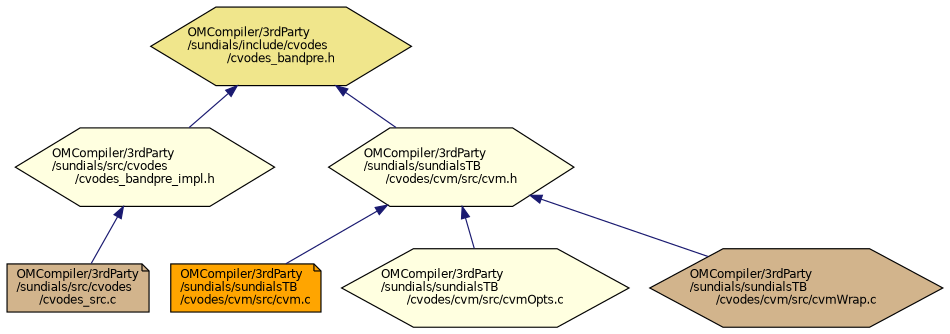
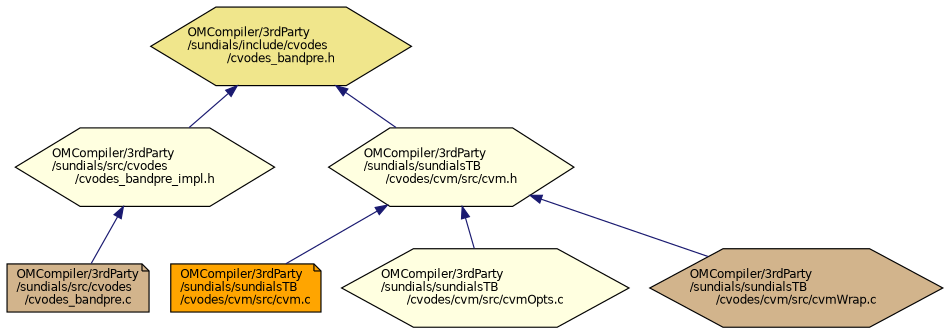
node "OMCompiler/3rdParty /sundials/src/cvodes /cvodes_src.c": label "OMCompiler/3rdParty /sundials/src/cvodes /cvodes_src.c" -> "OMCompiler/3rdParty /sundials/src/cvodes /cvodes_bandpre.c"
